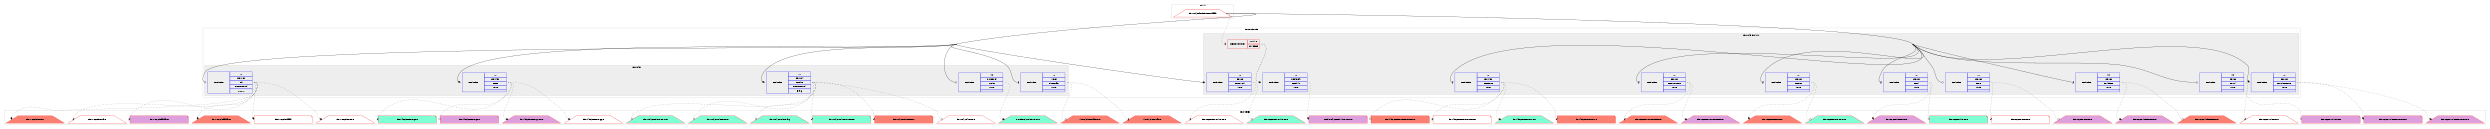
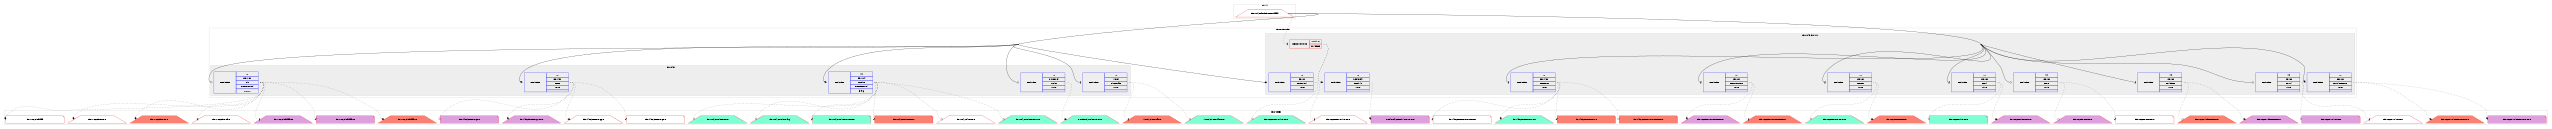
node "dev-vcs/git-9999-r3": added
node "dev-libs/boost-1.65.0": fillcolor aquamarine -> white
node "virtual/pkgconfig-0-r1": fillcolor salmon -> aquamarine
node "dev-qt/qtxmlpatterns-5.11.3": fillcolor plum -> salmon
